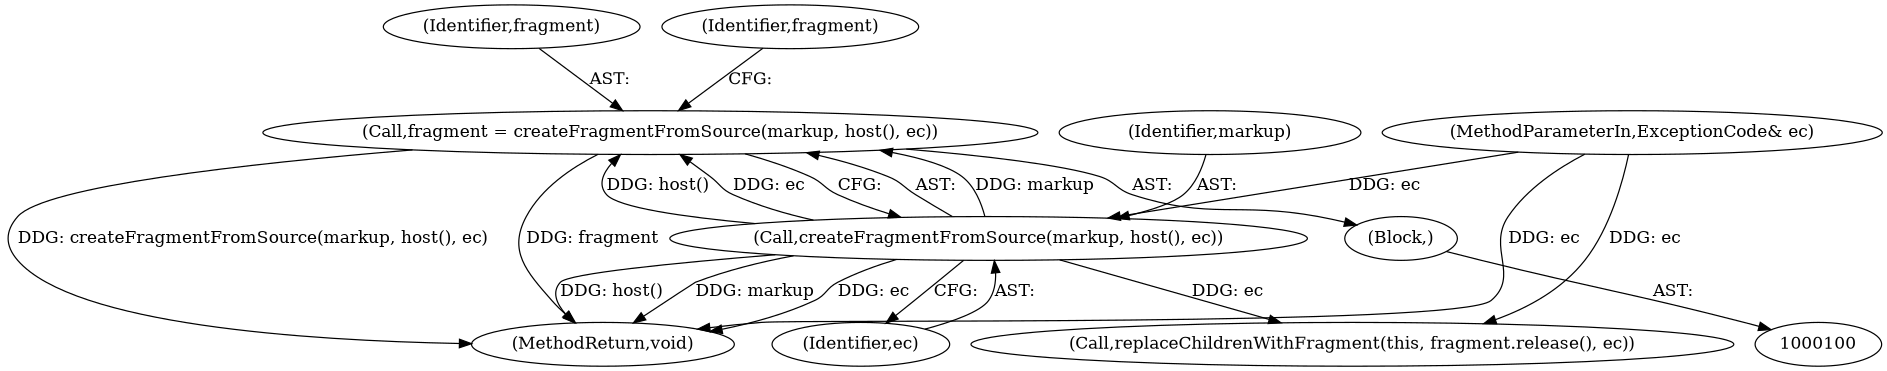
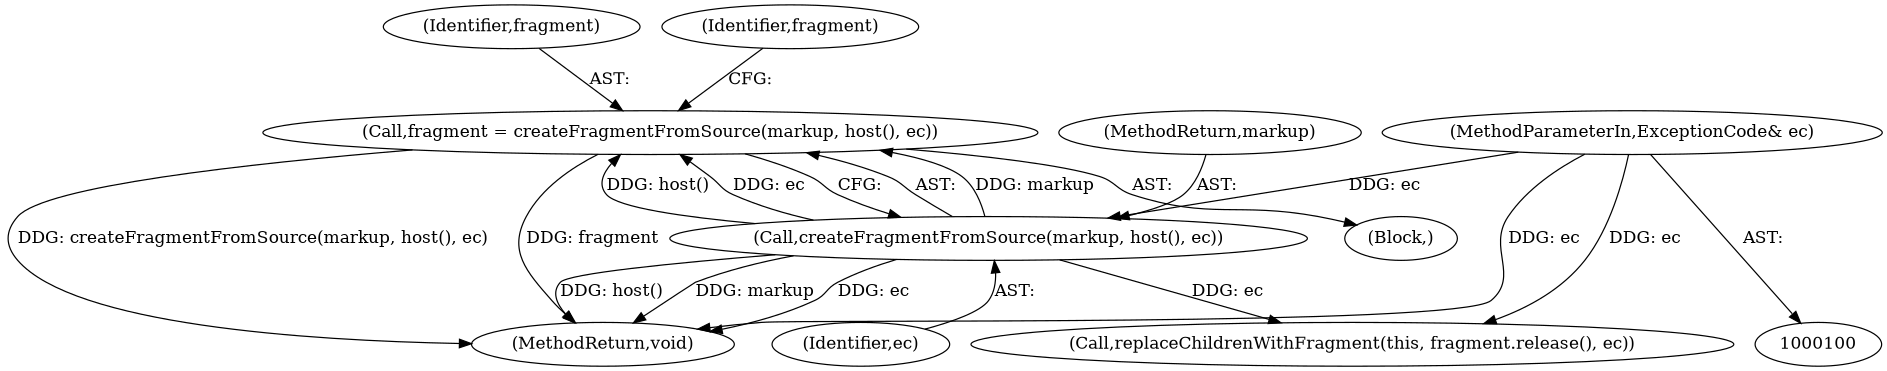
node "(Identifier,markup)": label "(Identifier,markup)" -> "(MethodReturn,markup)"
edge "(Call,createFragmentFromSource(markup, host(), ec))" -> "(Identifier,ec)": removed, label "CFG:"
edge "(Block,)" -> "1000100": now "(MethodParameterIn,ExceptionCode& ec)" -> "1000100"
